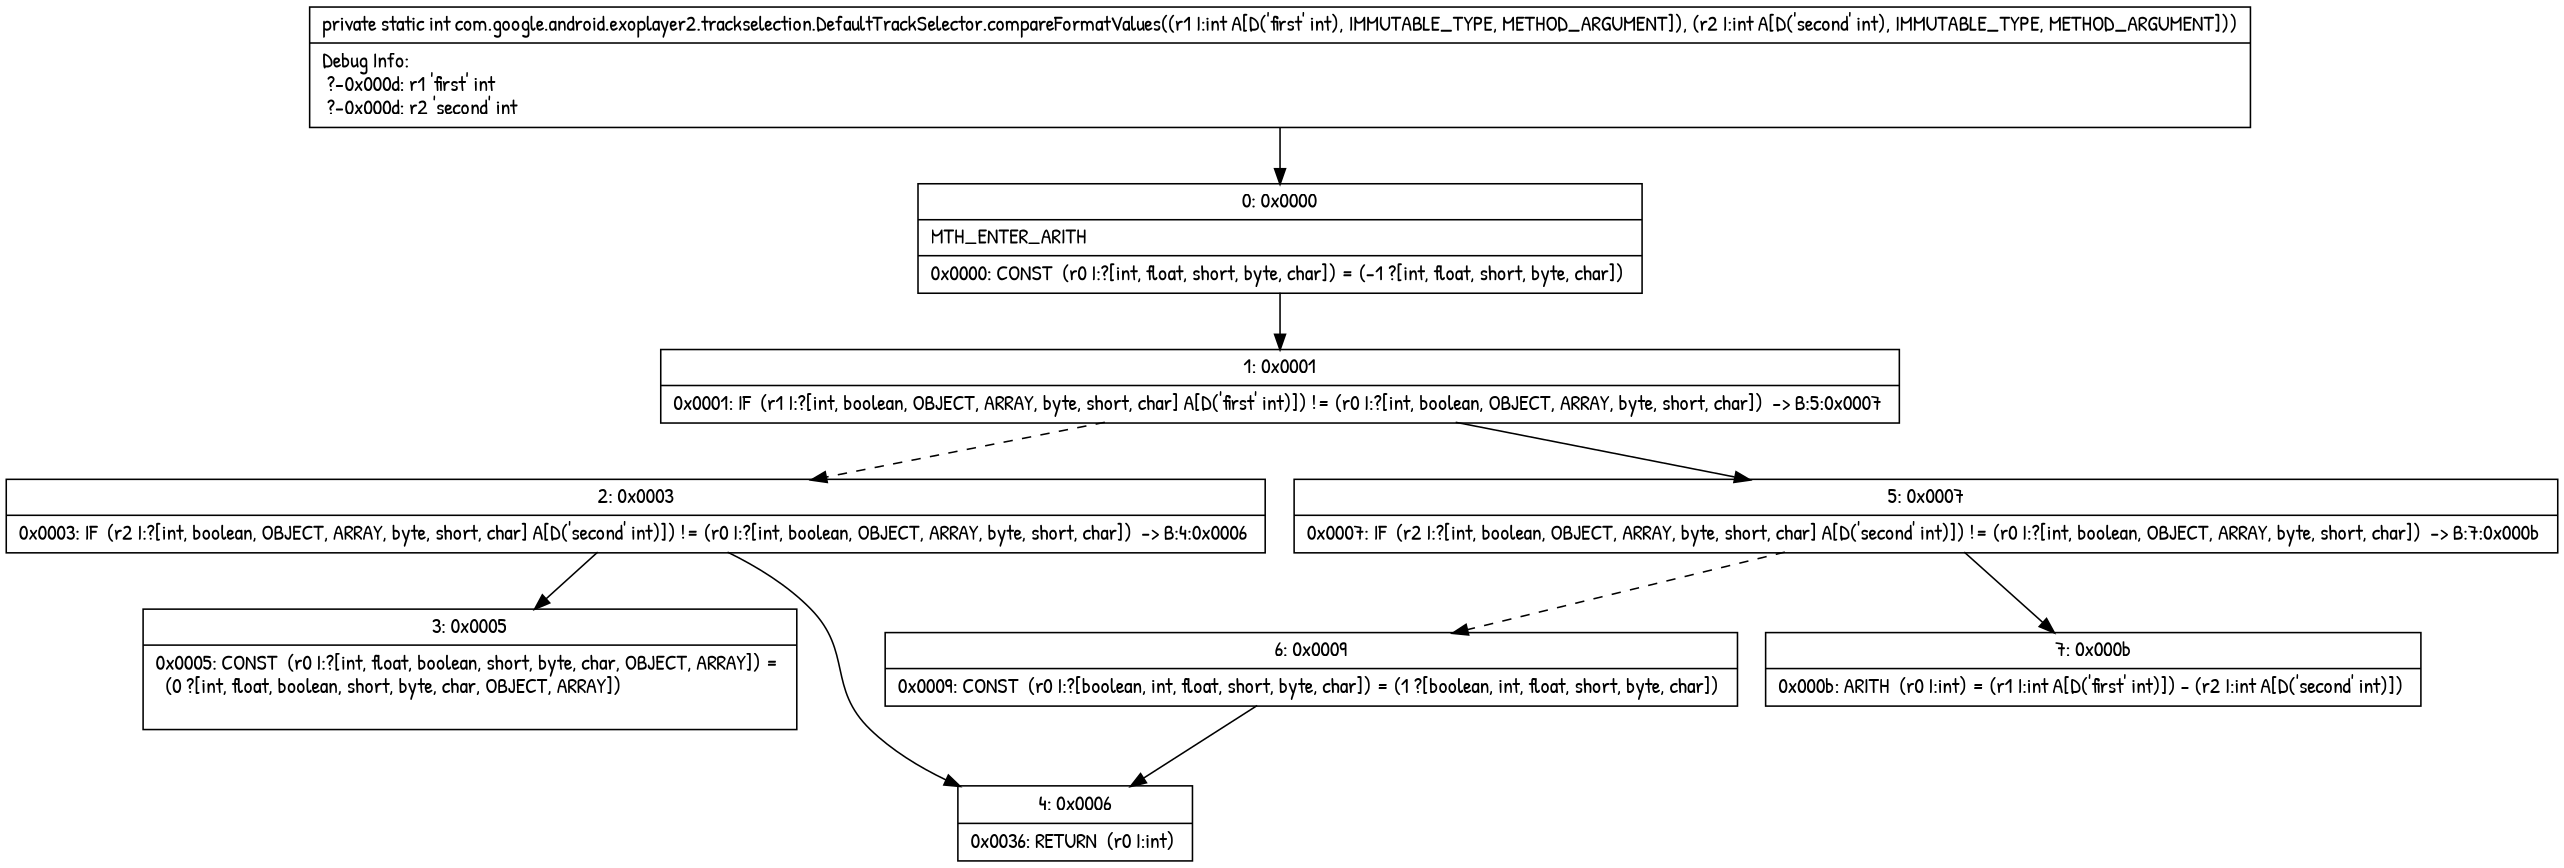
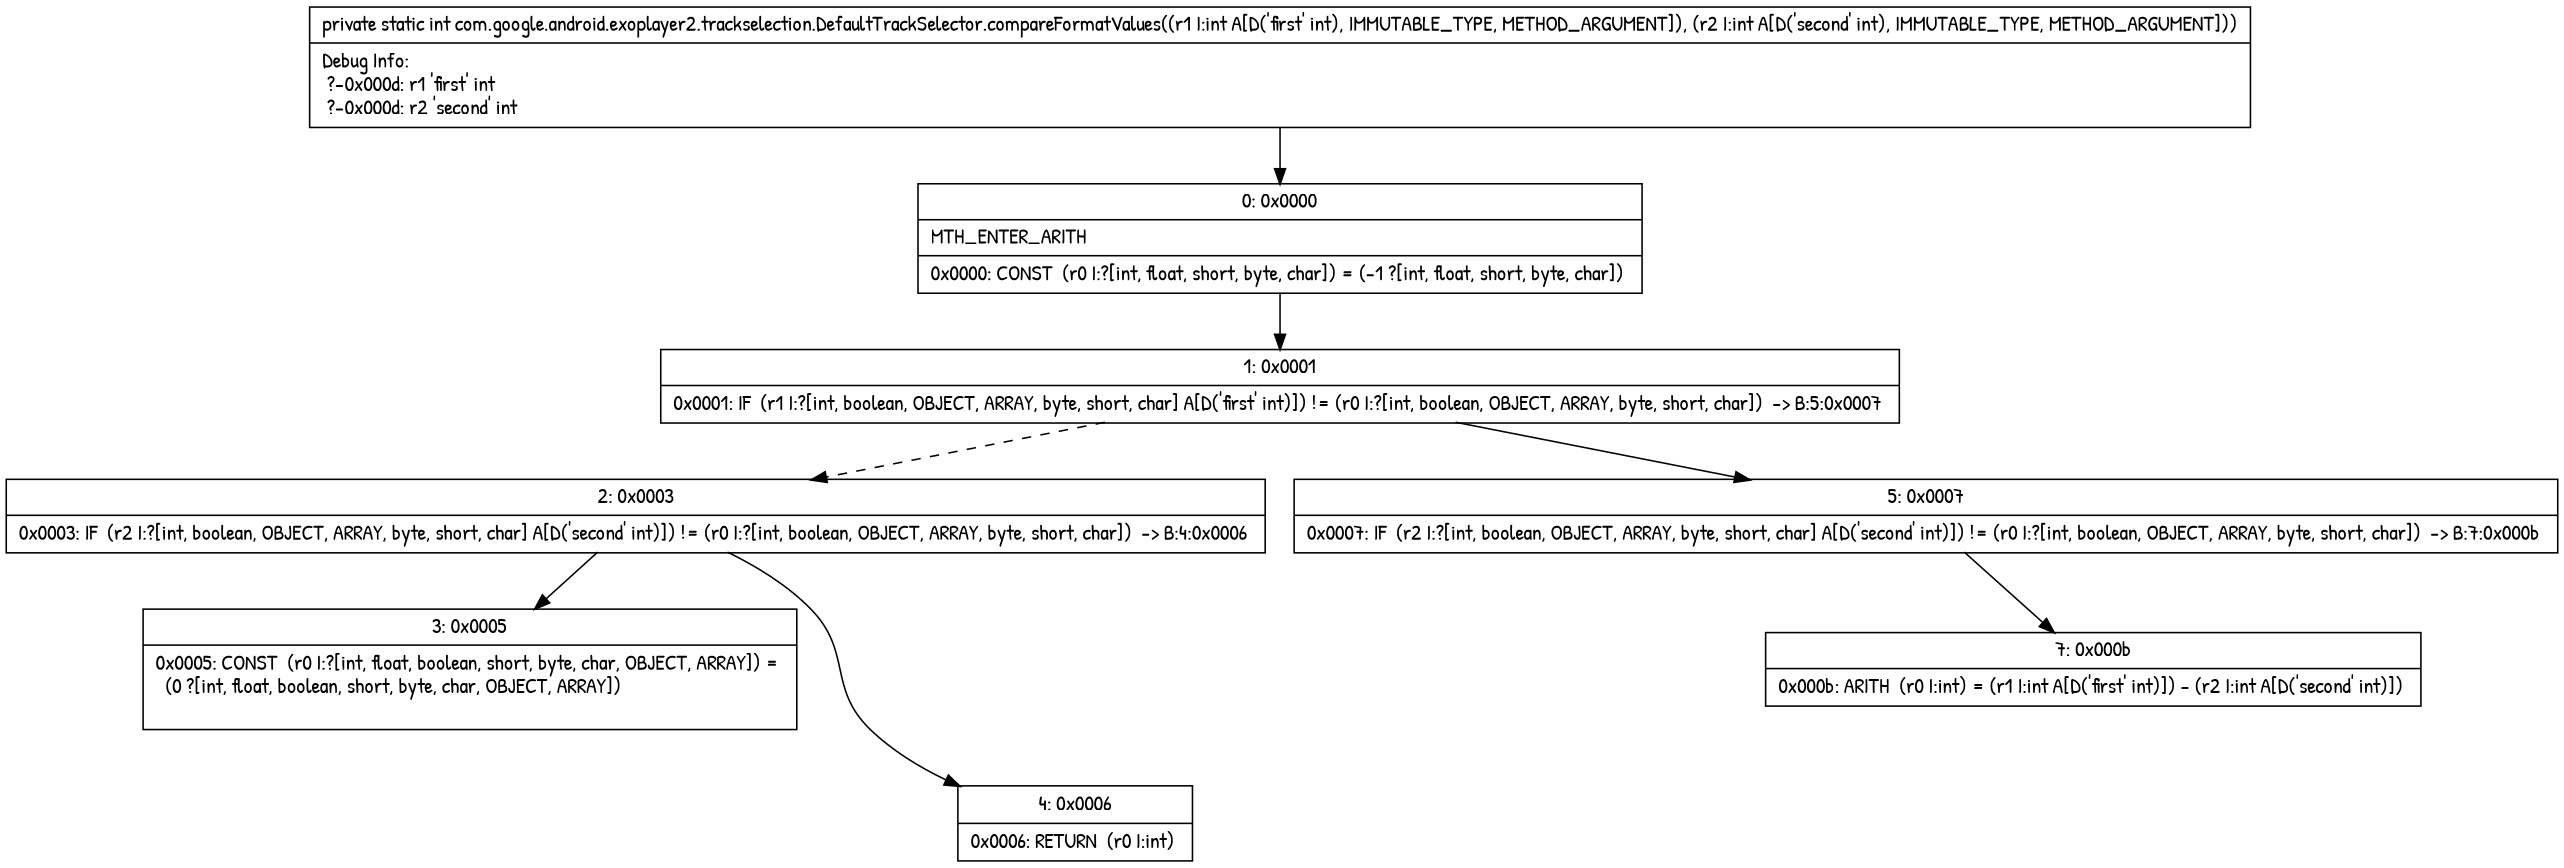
node "6: 0x0009": removed
node "4: 0x0006": text "0x0036: RETURN  (r0 I:int)" -> "0x0006: RETURN  (r0 I:int)"
